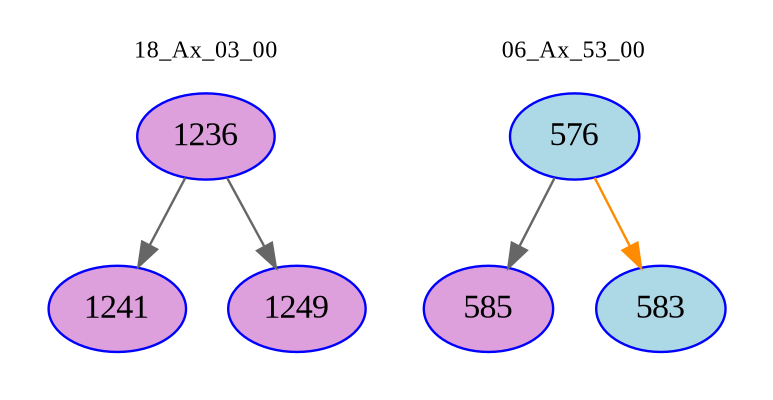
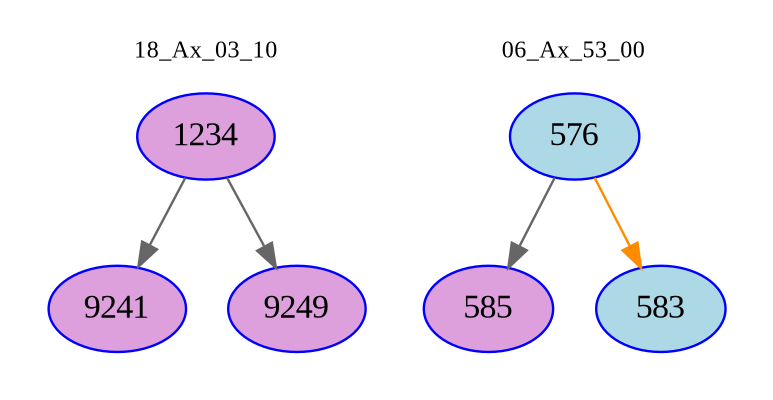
cluster "18_Ax_03_00": label "18_Ax_03_00" -> "18_Ax_03_10"
node "1236": label "1236" -> "1234"
node "1241": label "1241" -> "9241"
node "1249": label "1249" -> "9249"
